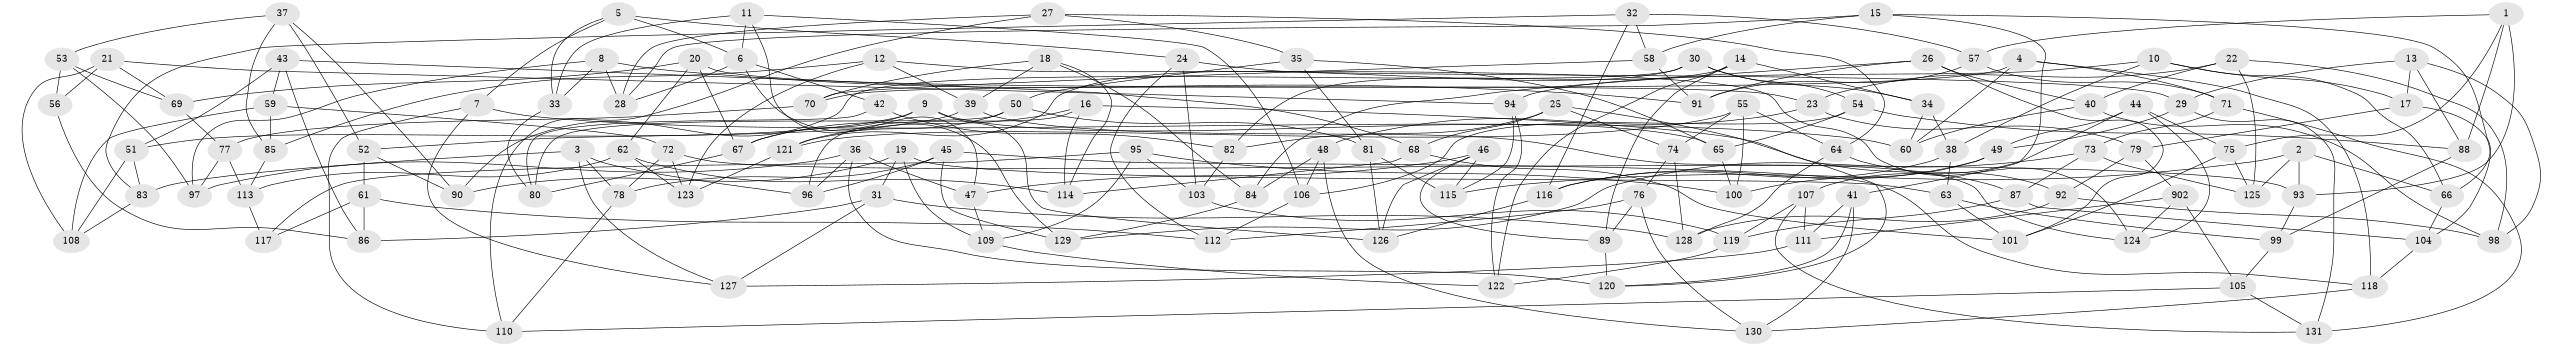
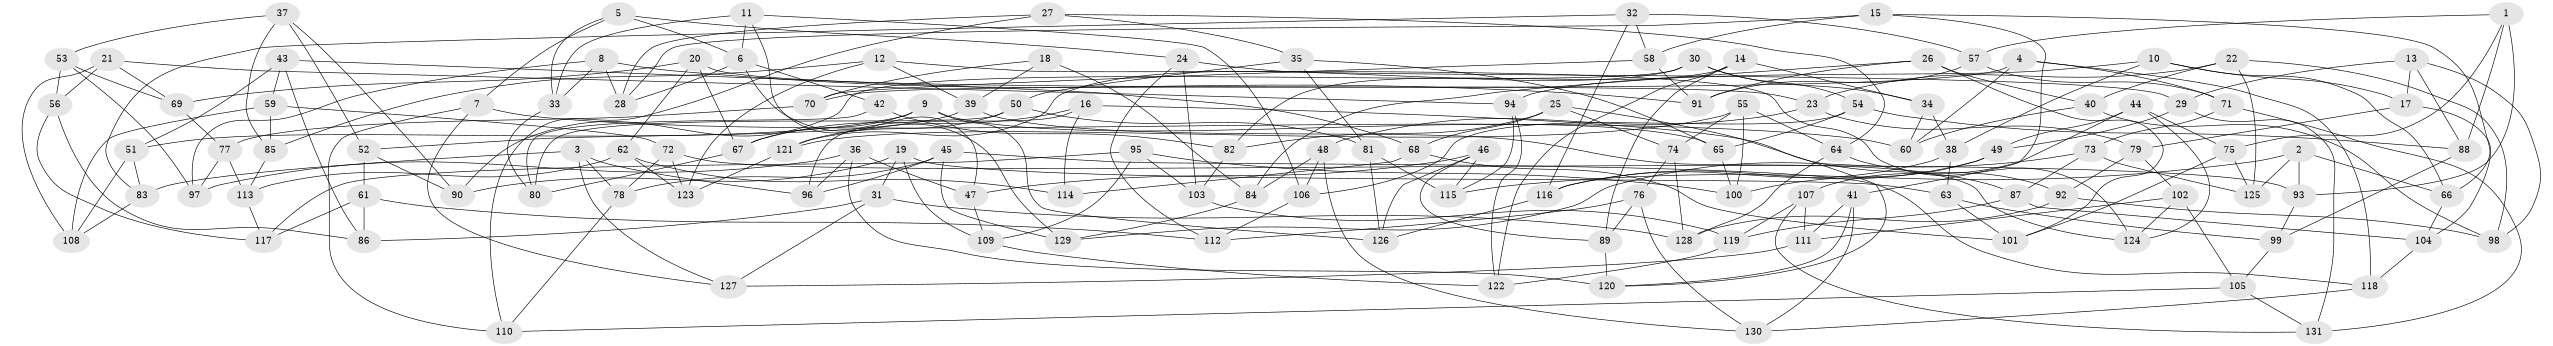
edge "18" -- "114": removed
node "902": label "902" -> "102"
edge "56" -- "117": added
